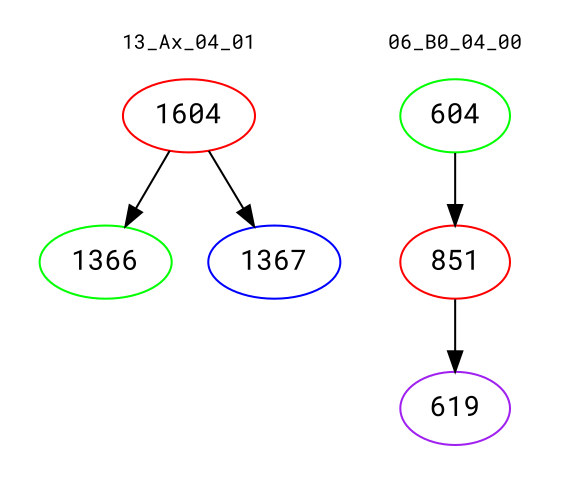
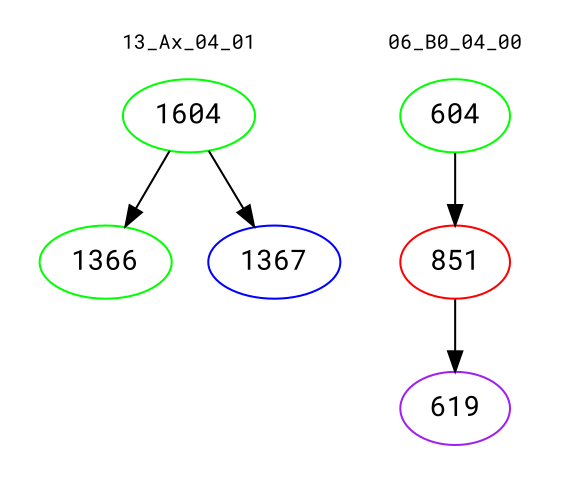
node "1604": color red -> green
